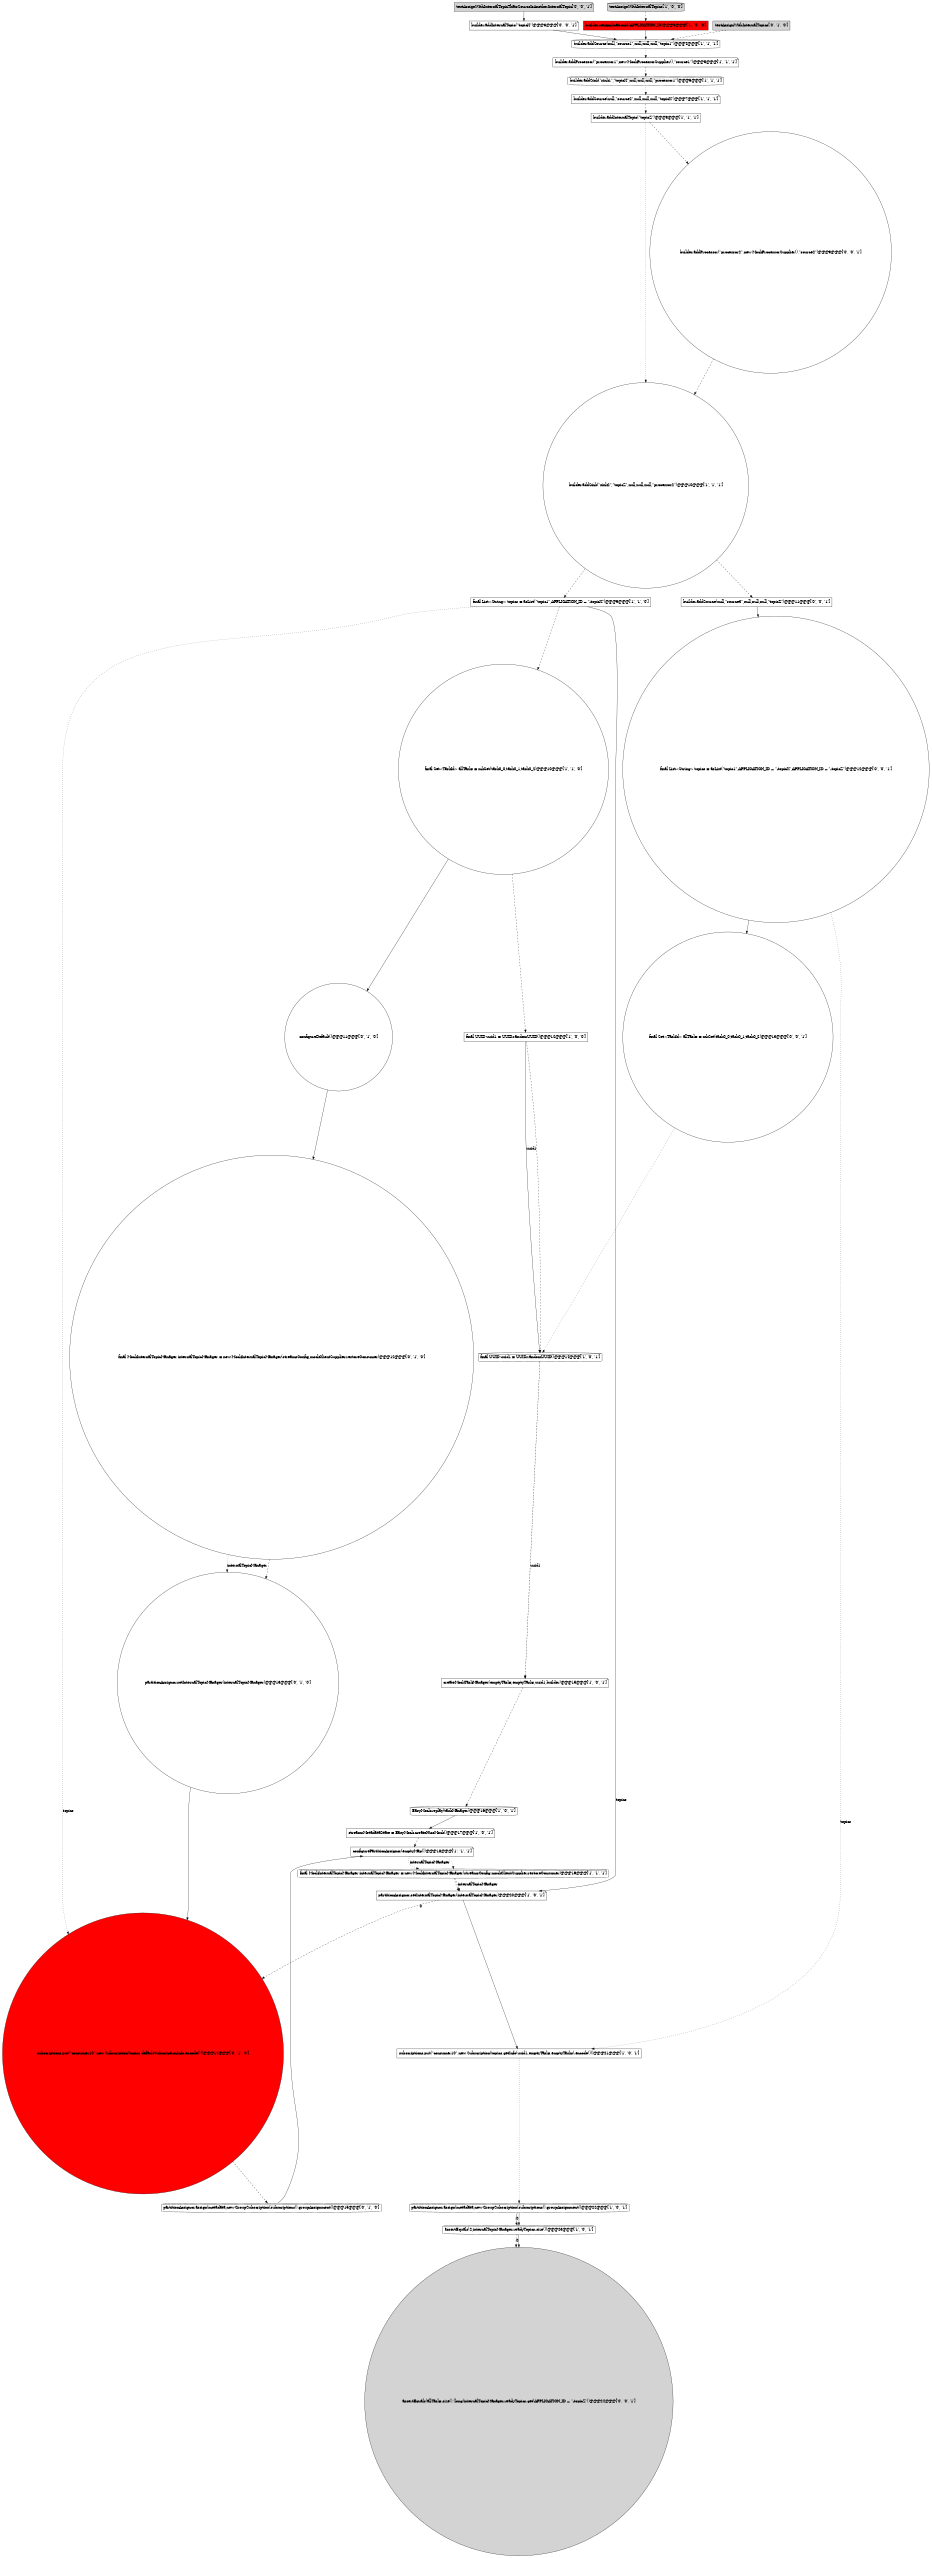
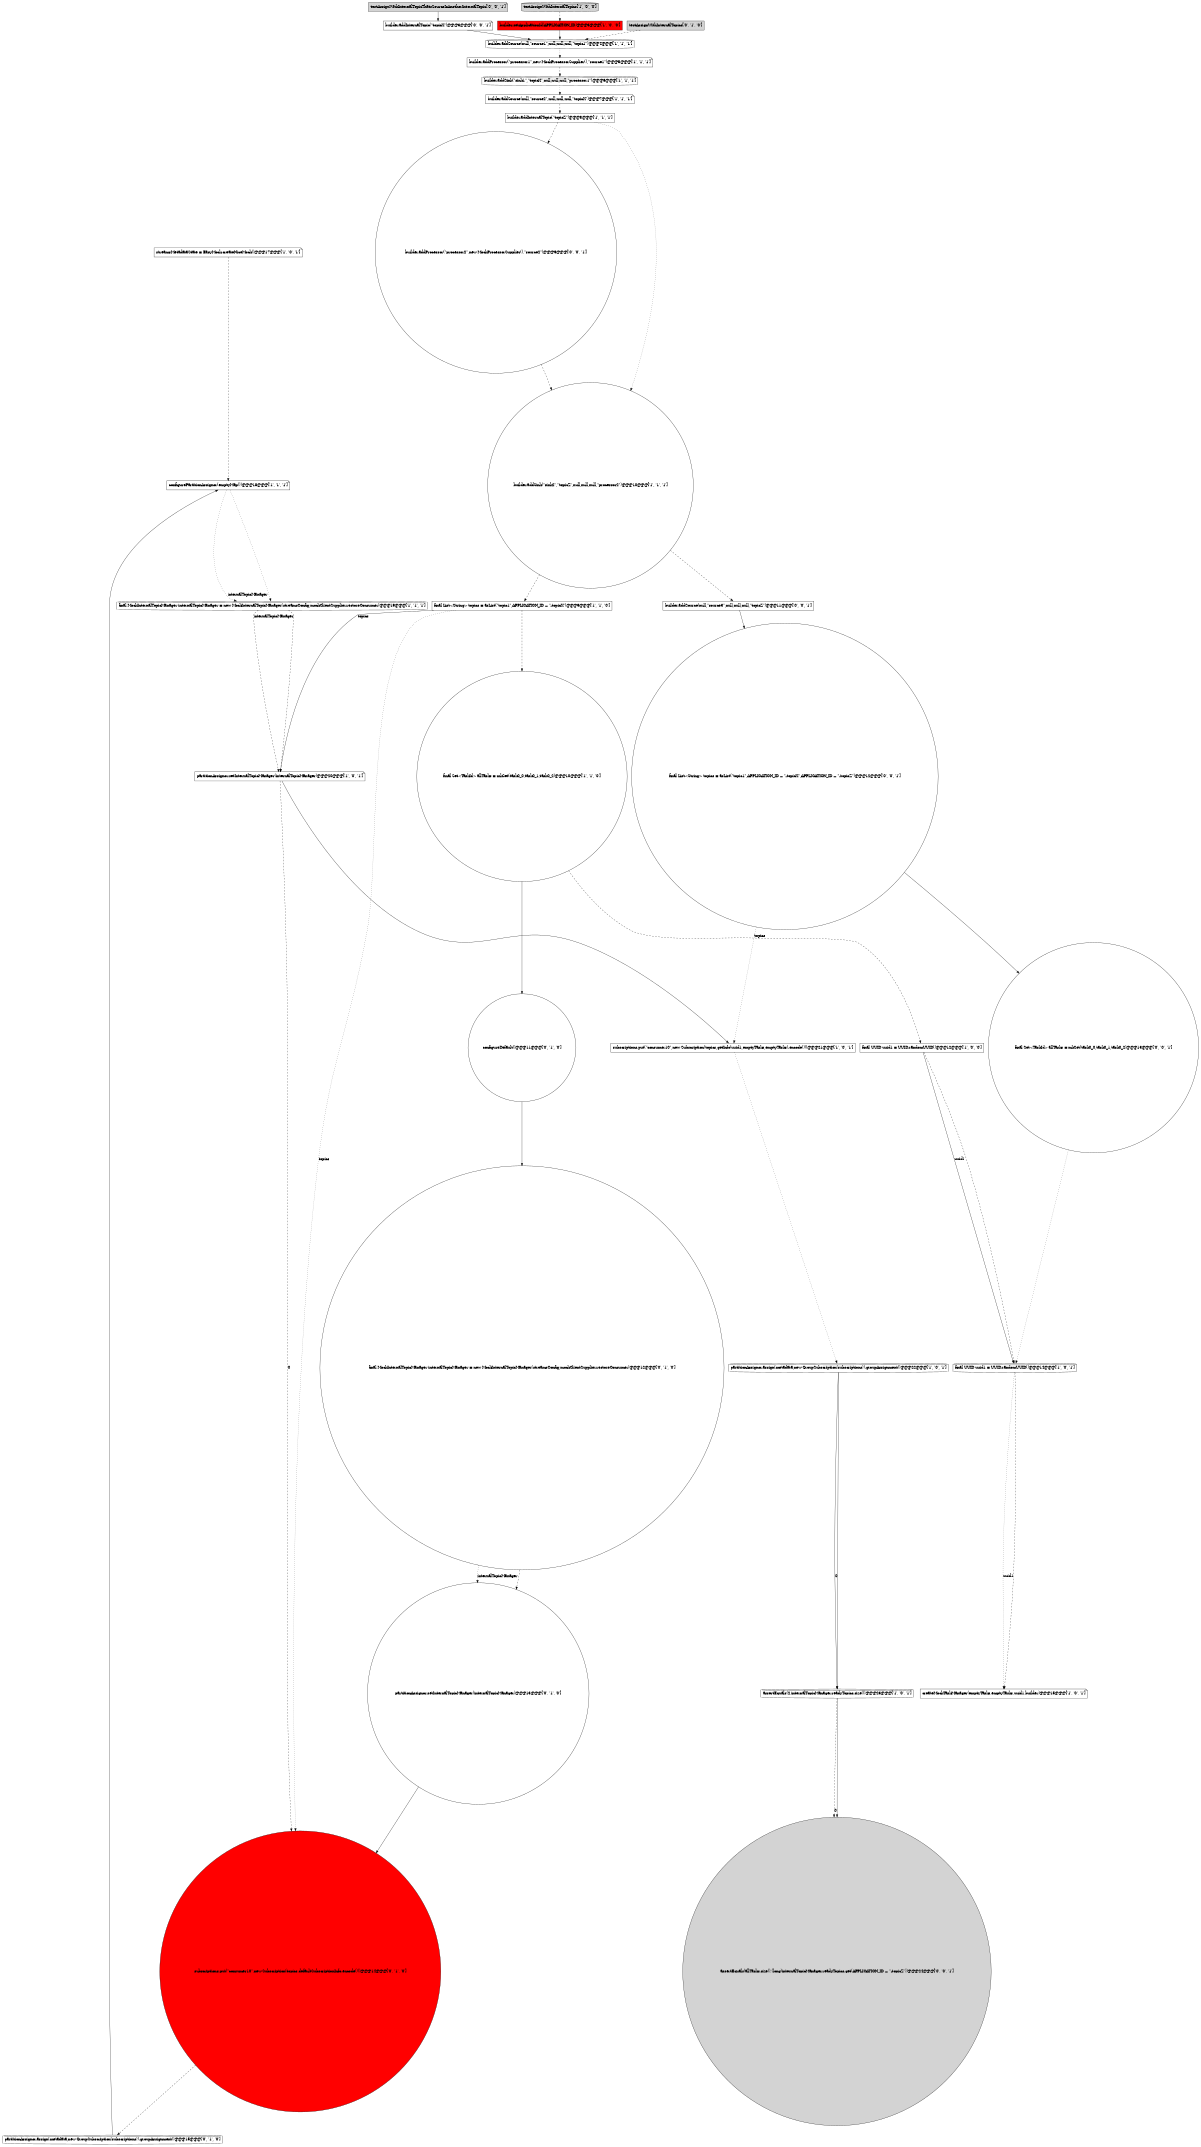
node "EasyMock.replay(taskManager)@@@16@@@['1', '0', '1']": removed
